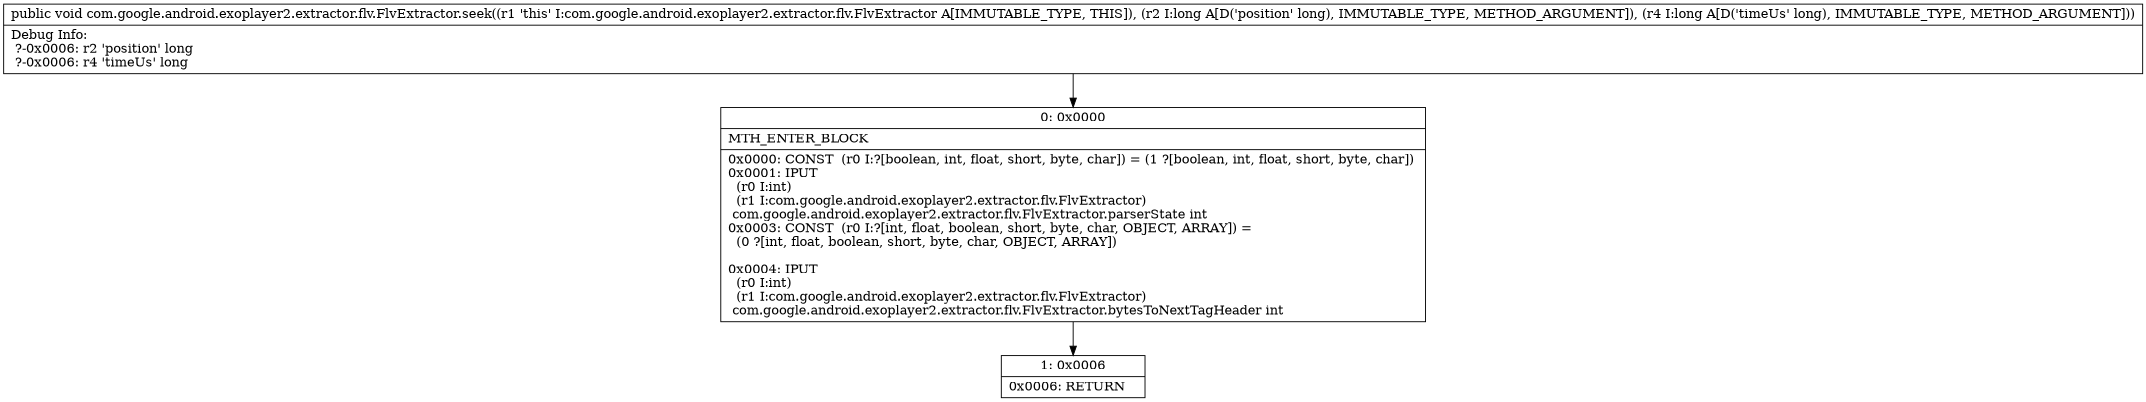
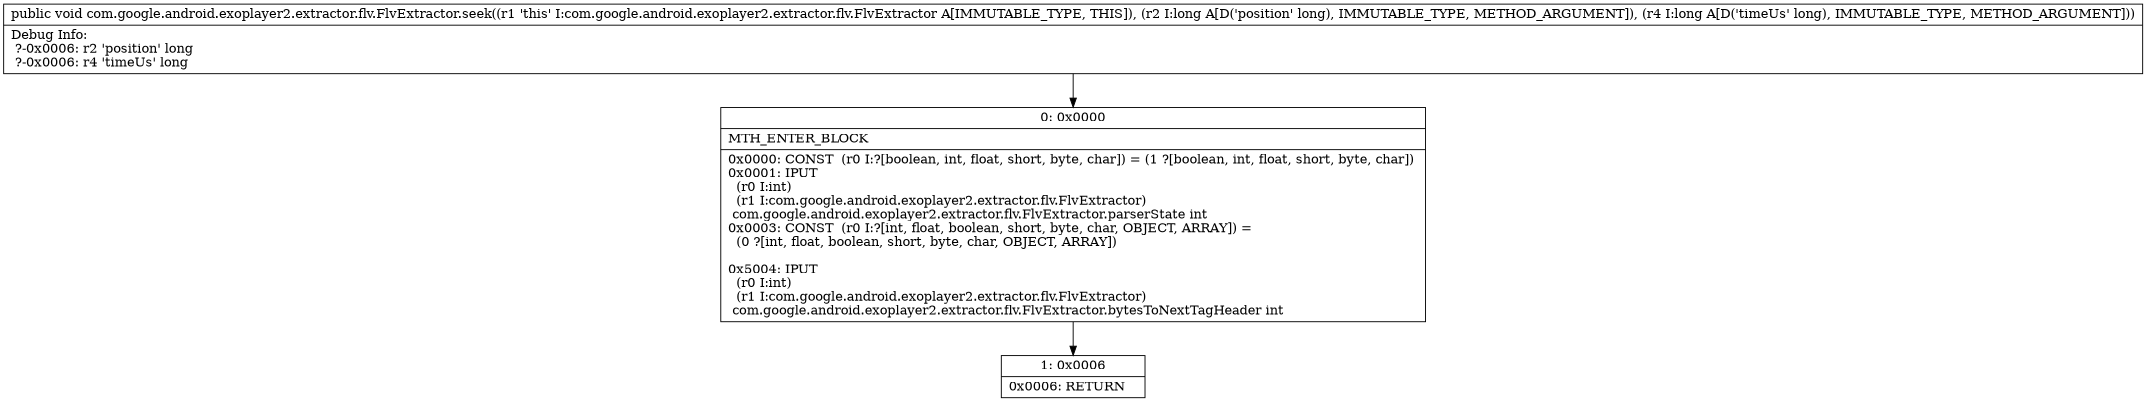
node "0: 0x0000": text "0x0004: IPUT" -> "0x5004: IPUT"
